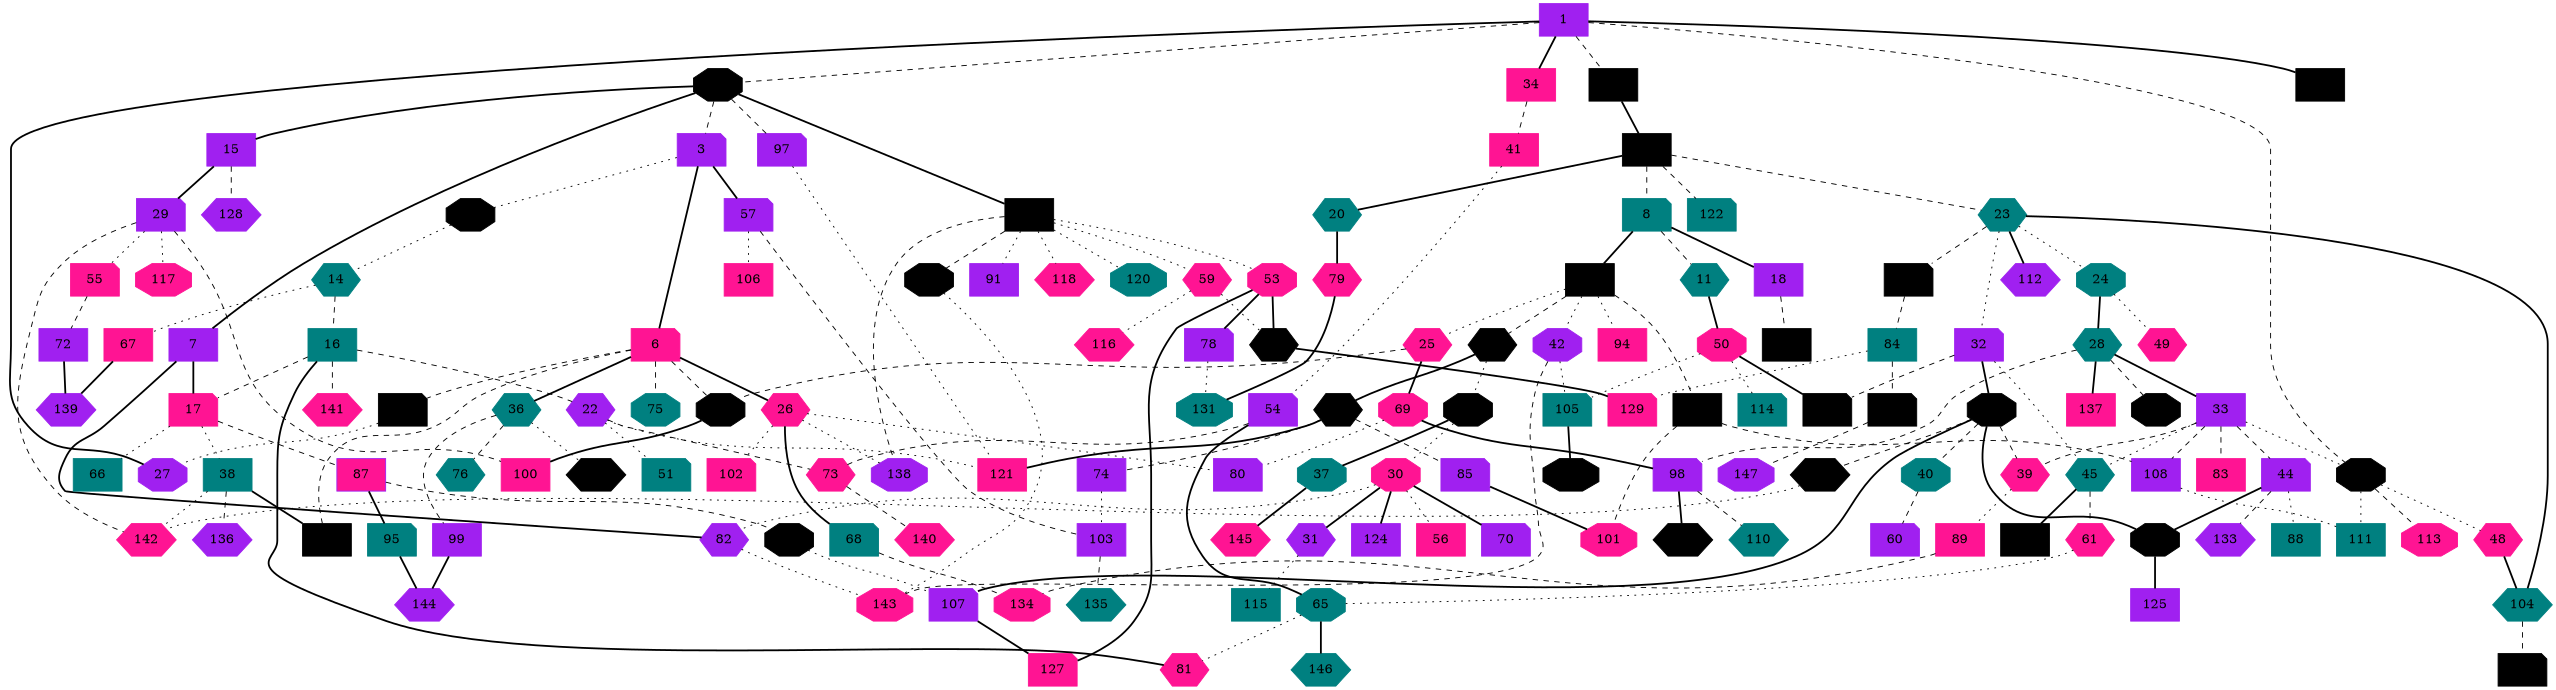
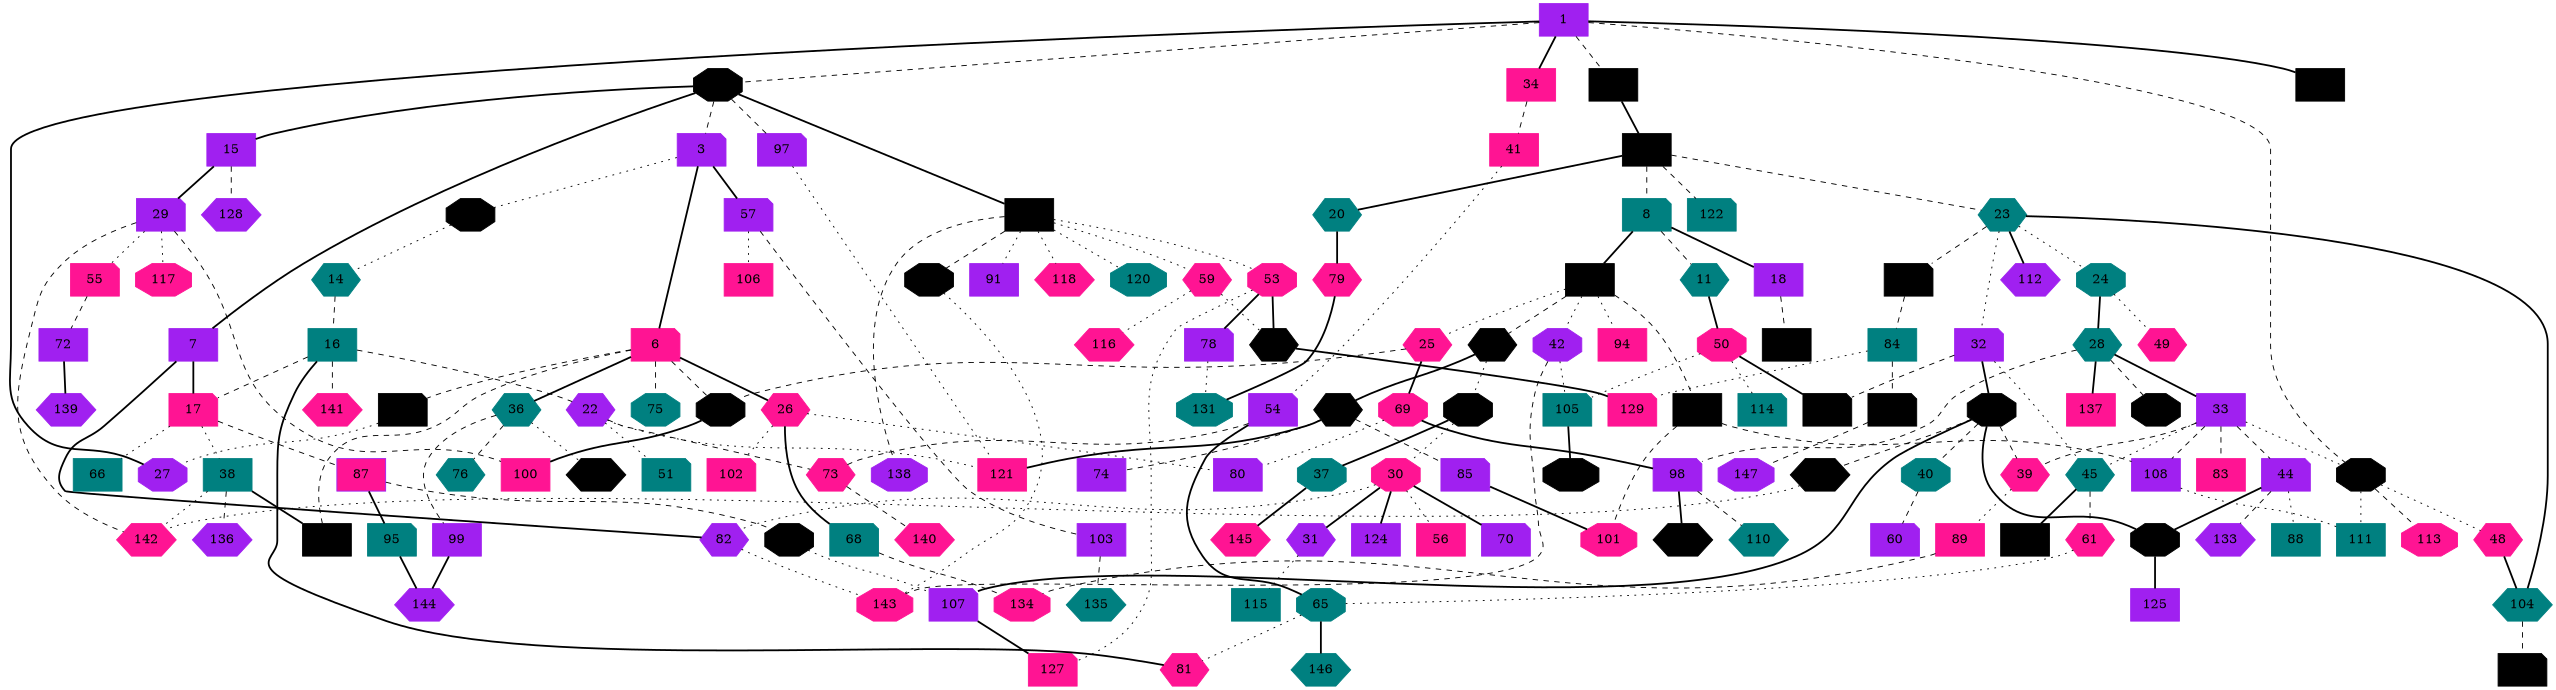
node "67": removed
edge "26" -- "138": removed
edge "53" -- "127": style bold -> dotted
edge "74" -- "103": removed
